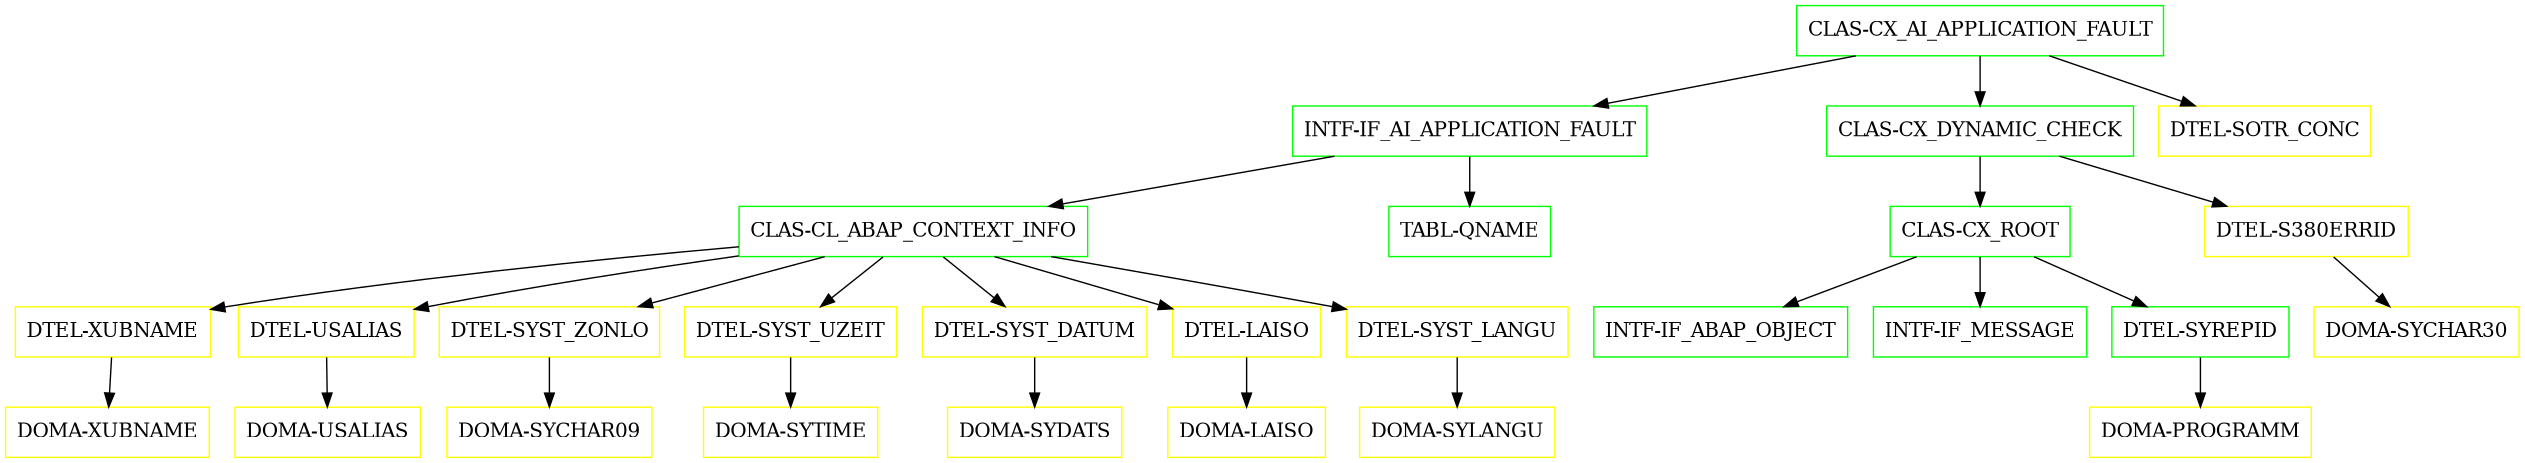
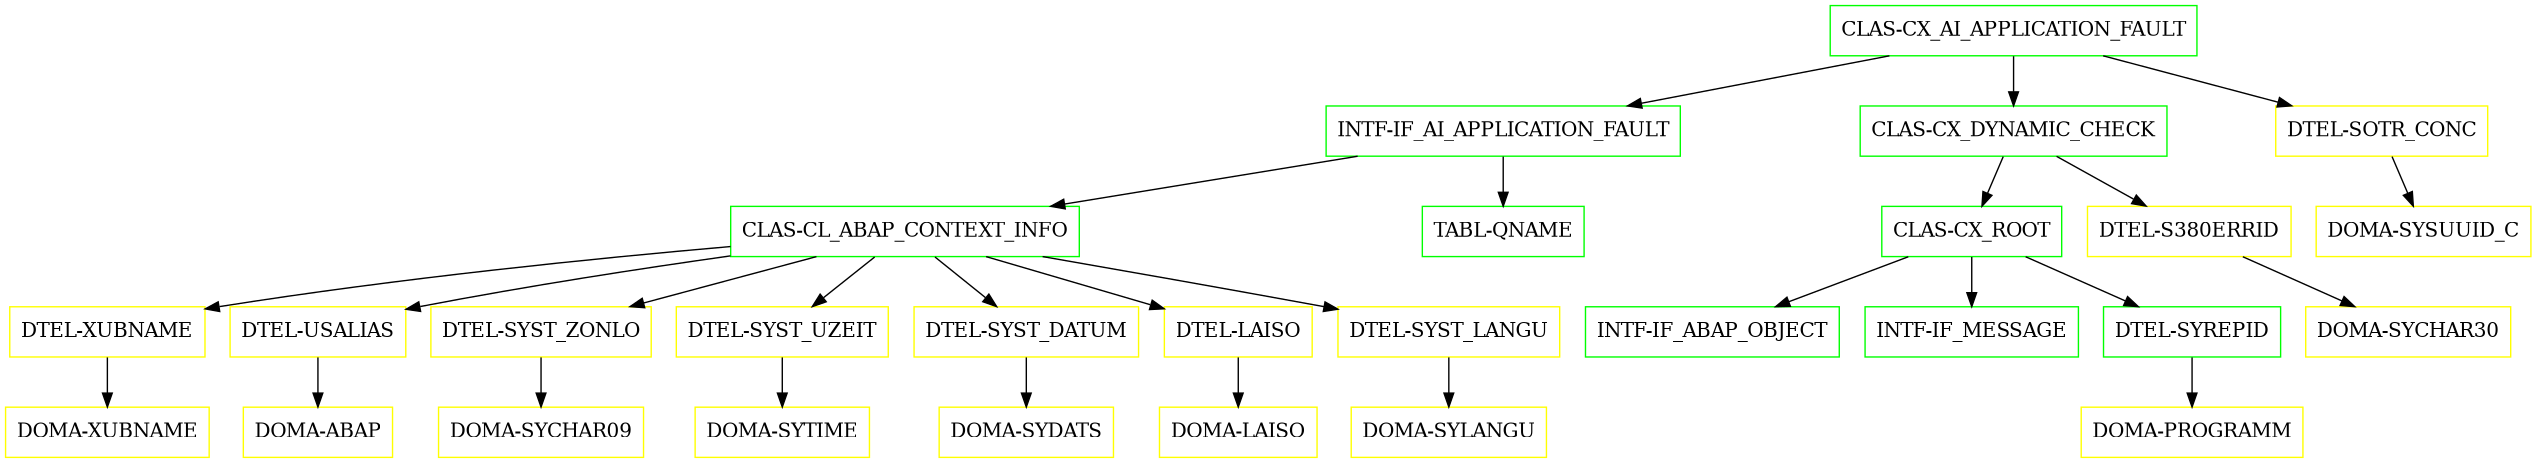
node "DOMA-SYSUUID_C": added
node "DOMA-USALIAS": label "DOMA-USALIAS" -> "DOMA-ABAP"
